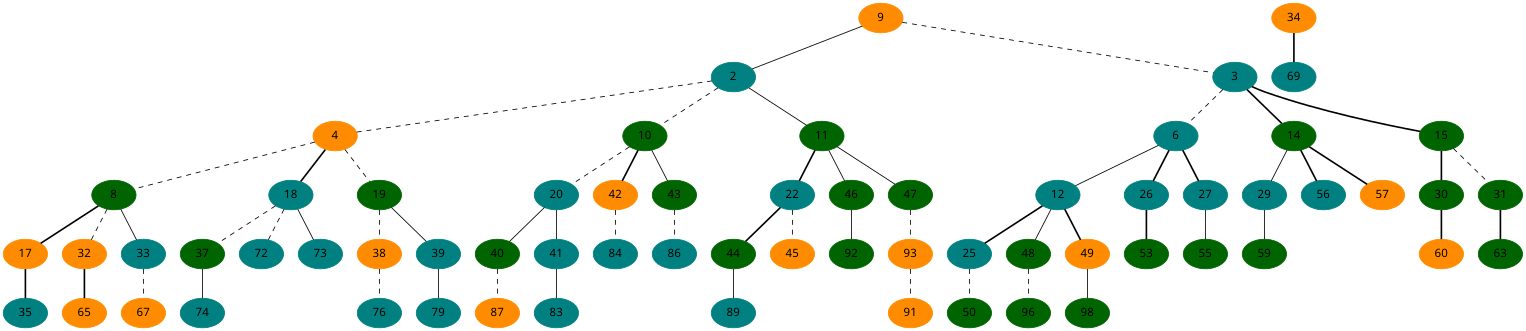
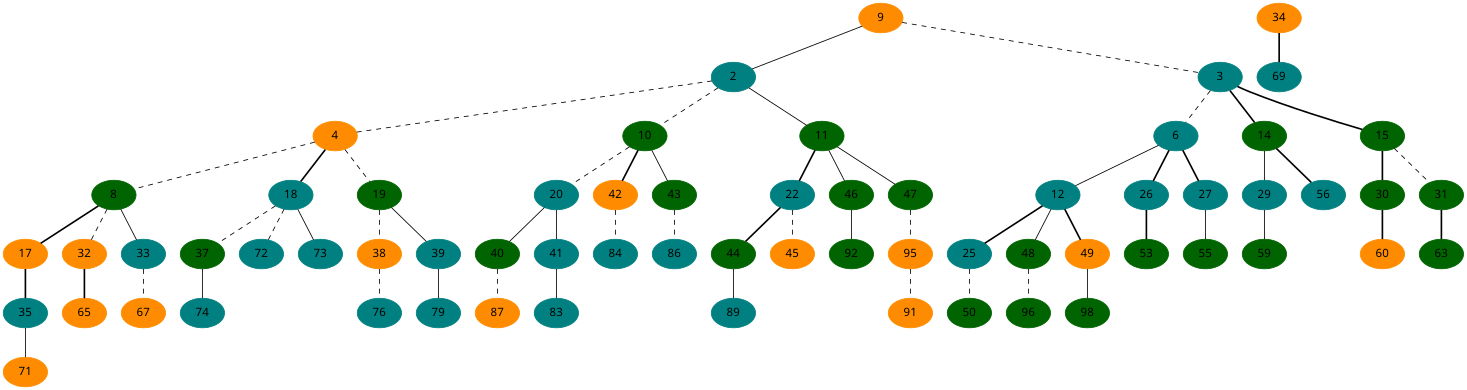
node "57": removed
node "93": label "93" -> "95"
node "71": added
